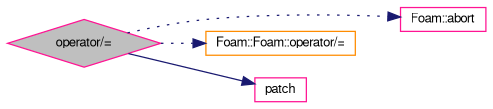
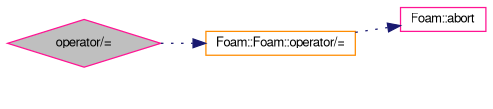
edge "operator/=" -> "Foam::abort": now "Foam::Foam::operator/=" -> "Foam::abort"
node "patch": removed
